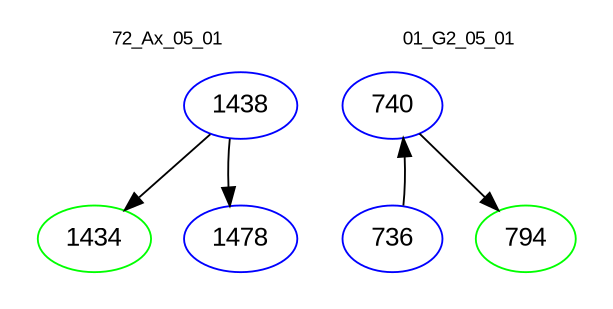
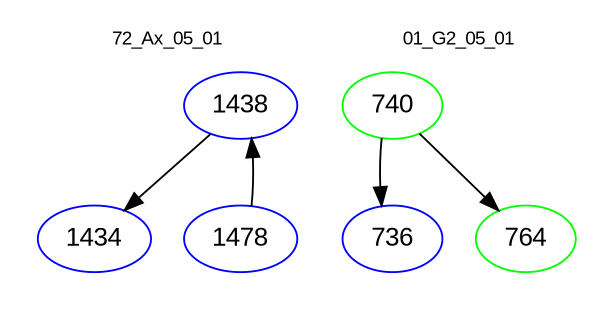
node "740": color blue -> green
edge "1438" -> "1478": reversed
edge "736" -> "740": reversed
node "1434": color green -> blue
node "794": label "794" -> "764"
